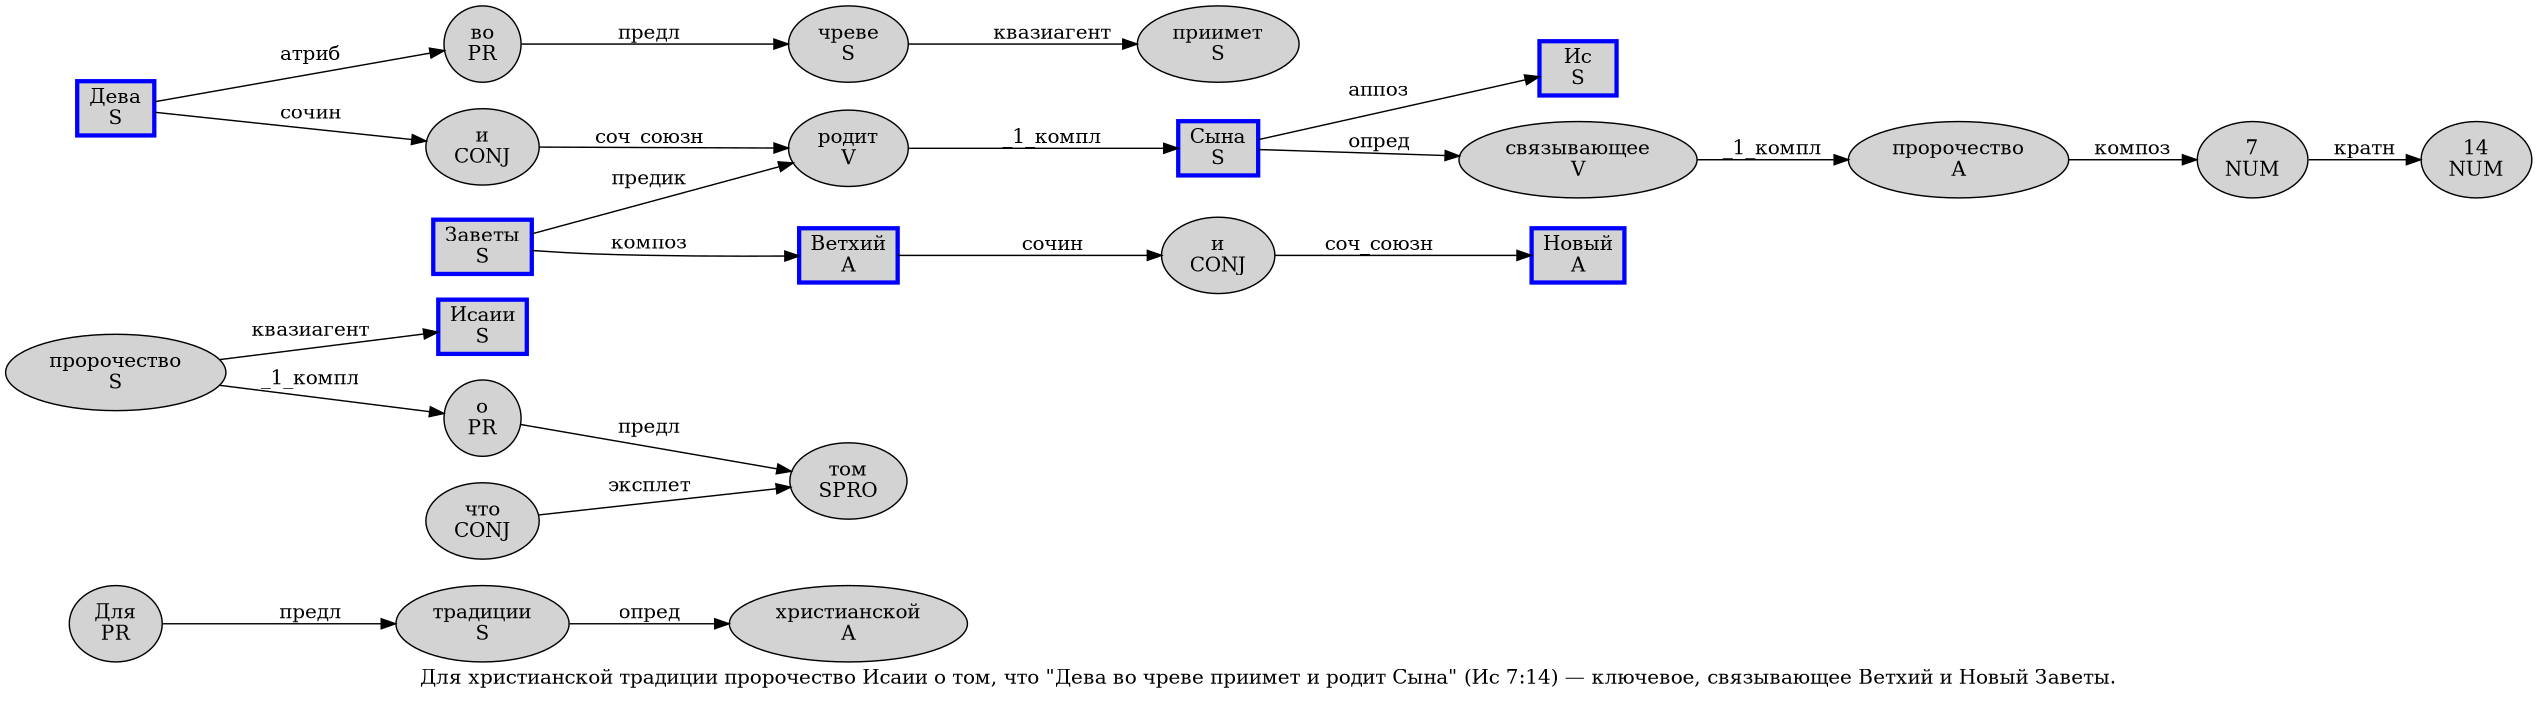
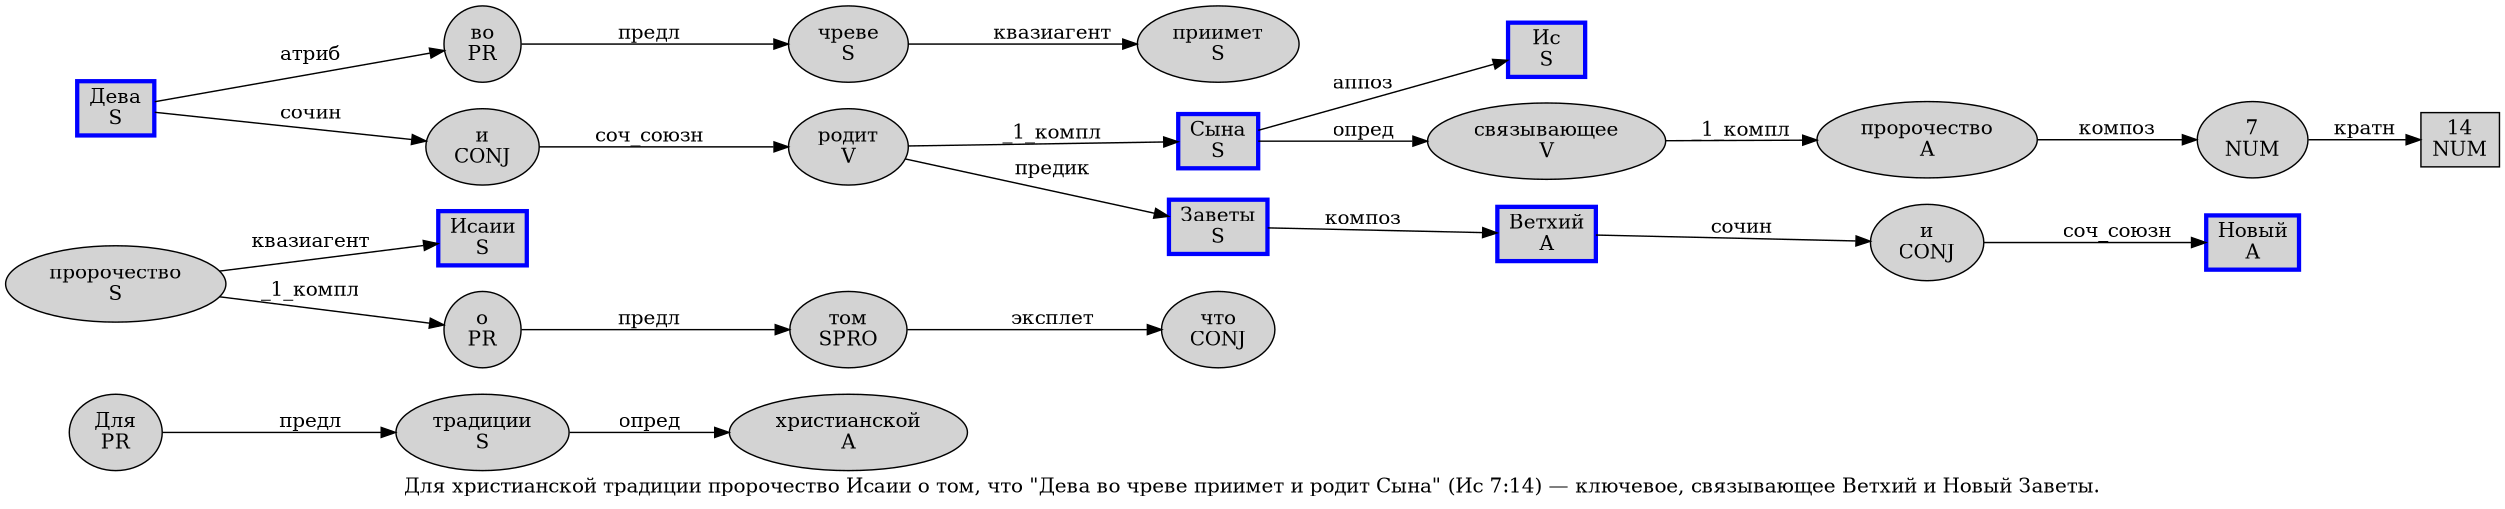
node "14 NUM": shape ellipse -> box
edge "Заветы S" -> "родит V": reversed
edge "что CONJ" -> "том SPRO": reversed
